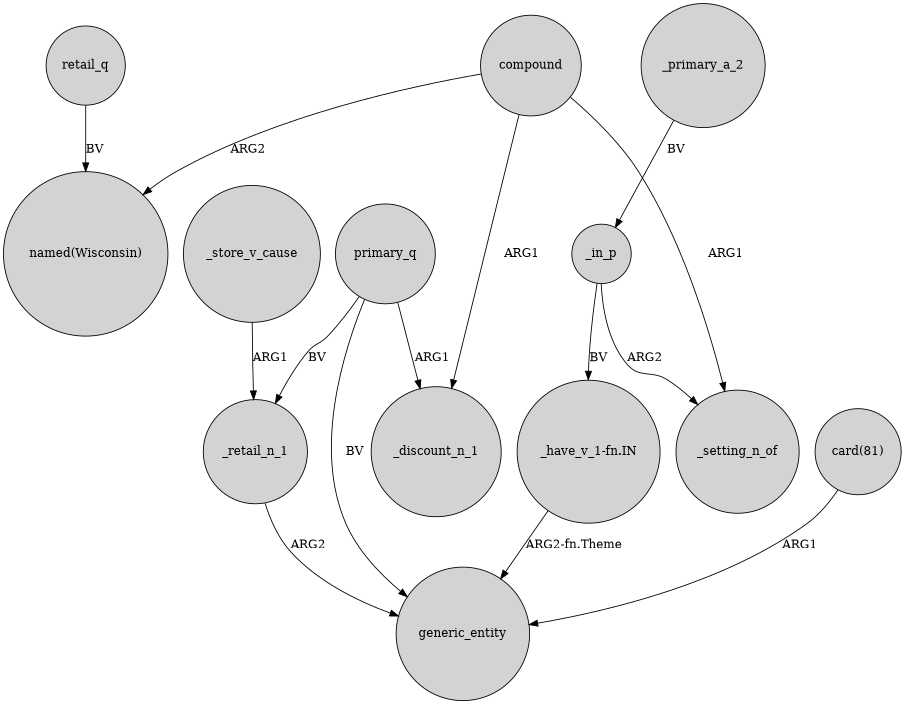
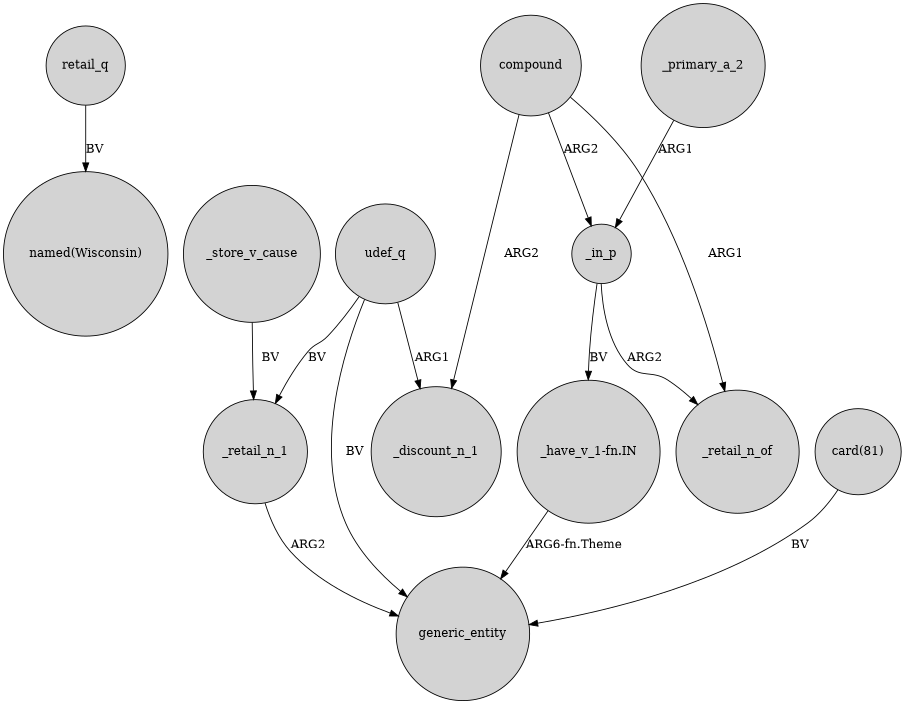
edge "compound" -> "named(Wisconsin)": now "compound" -> "_in_p"
edge "_primary_a_2" -> "_in_p": label "BV" -> "ARG1"
node "primary_q": label "primary_q" -> "udef_q"
edge "compound" -> "_discount_n_1": label "ARG1" -> "ARG2"
edge "_store_v_cause" -> "_retail_n_1": label "ARG1" -> "BV"
node "_setting_n_of": label "_setting_n_of" -> "_retail_n_of"
edge "_have_v_1-fn.IN" -> "generic_entity": label "ARG2-fn.Theme" -> "ARG6-fn.Theme"
edge "card(81)" -> "generic_entity": label "ARG1" -> "BV"
